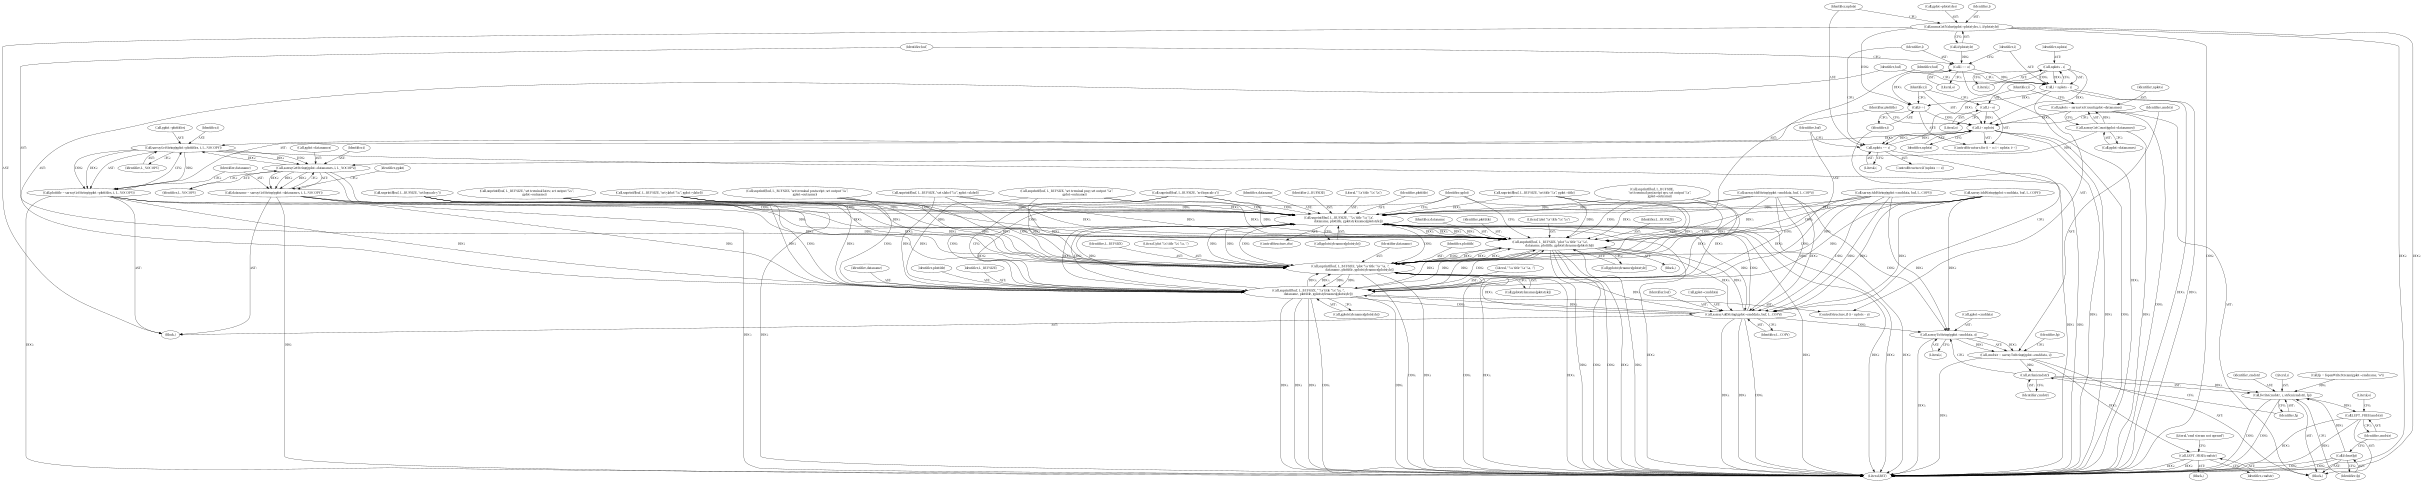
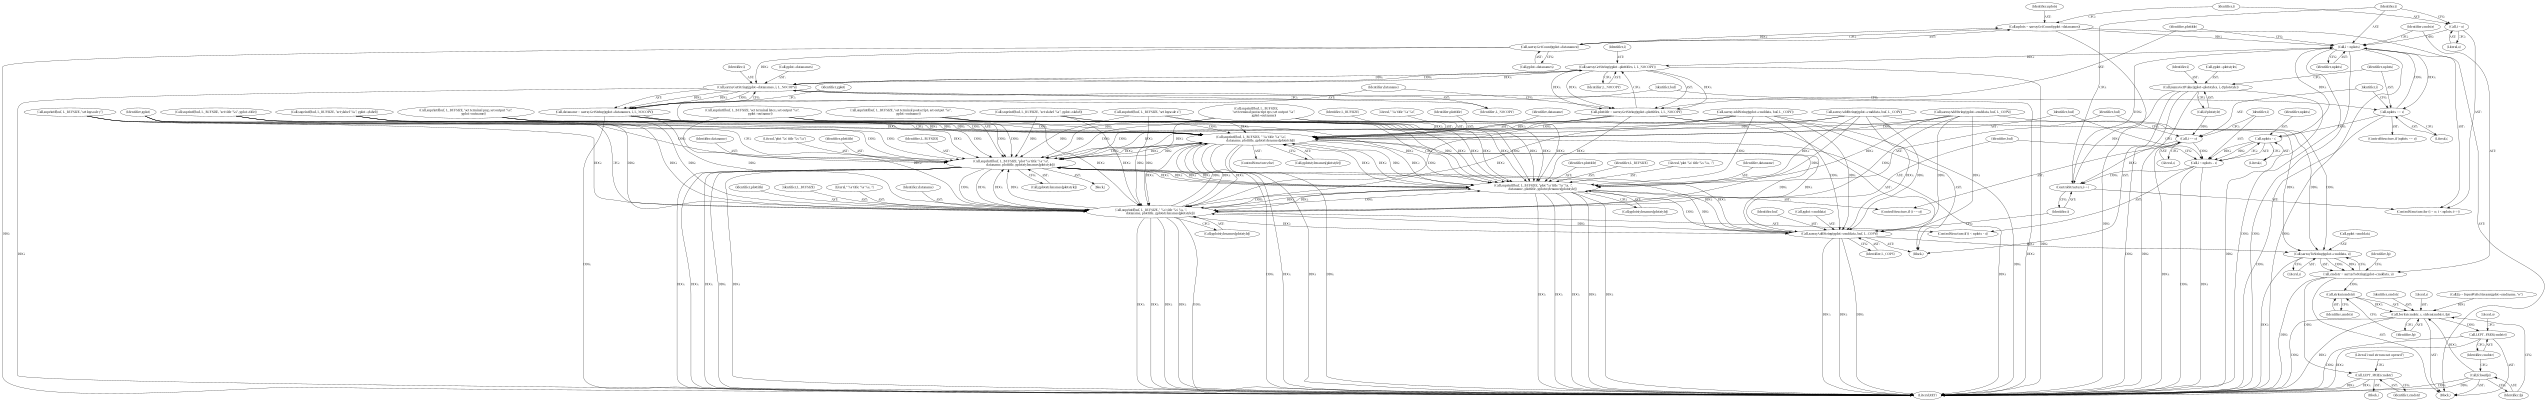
edge "(Call,nplots - 1)" -> "(Call,nplots == 1)": reversed
node "(Call,i++)": label "(Call,i++)" -> "(ControlStructure,i++)"
node "(Call,gplot->plottitles)": removed
node "(ControlStructure,if (i == 0))": added
edge "(Call,strlen(cmdstr))" -> "(Call,sarrayToString(gplot->cmddata, 1))": now "(Call,cmdstr = sarrayToString(gplot->cmddata, 1))" -> "(Call,sarrayToString(gplot->cmddata, 1))"
